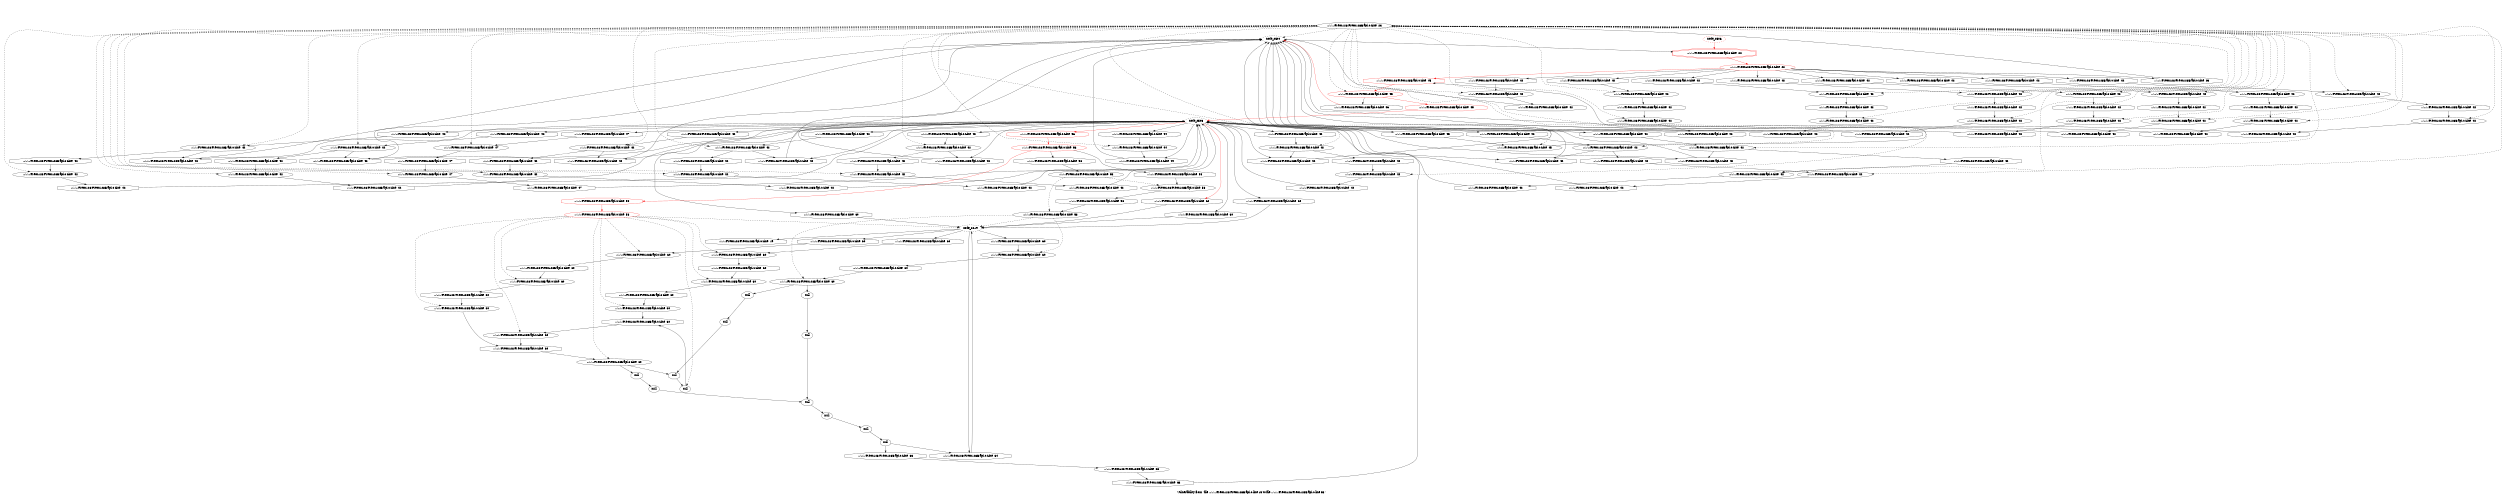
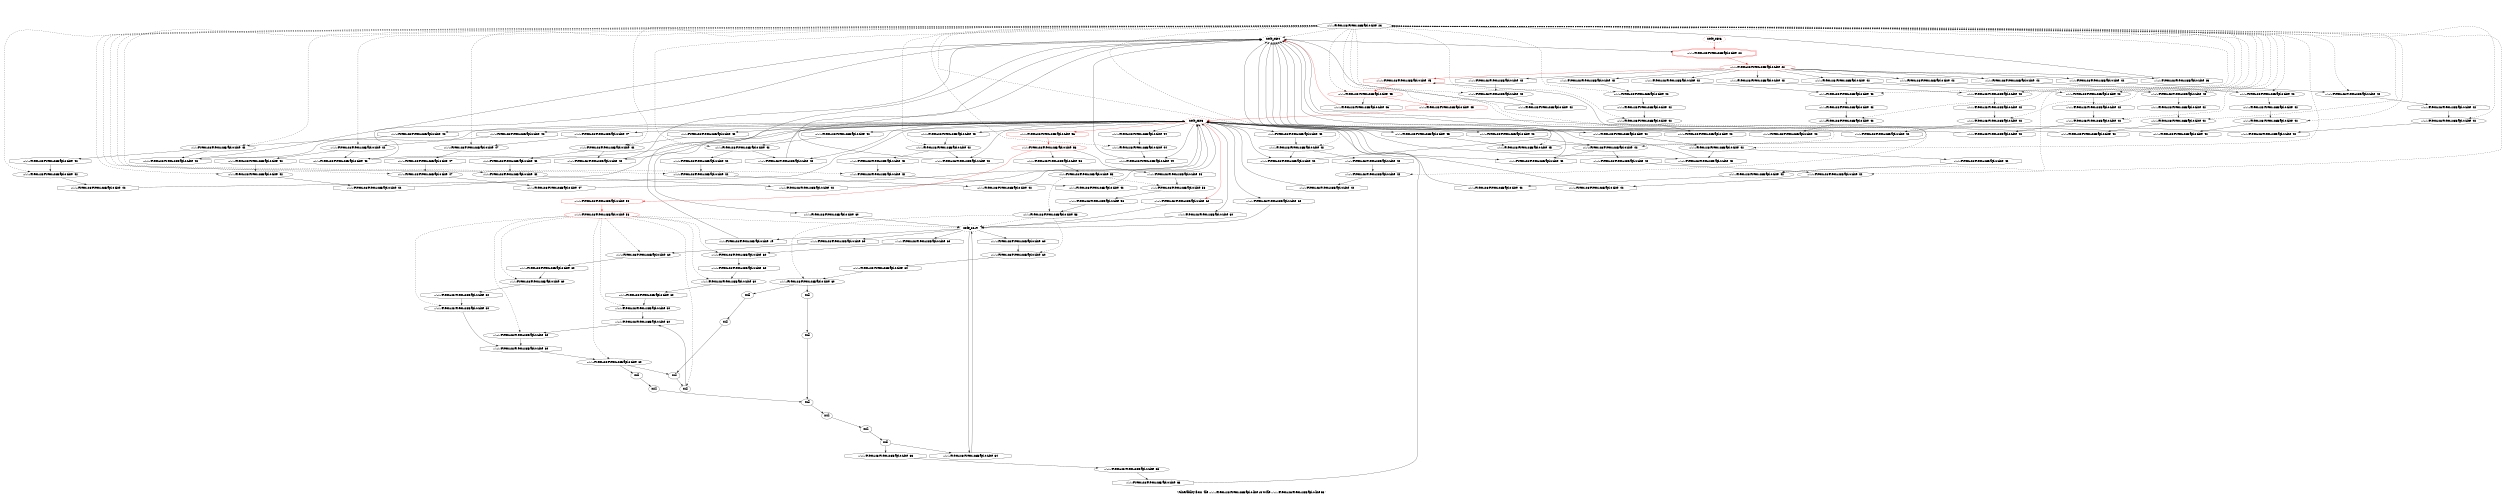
edge "../../../Preon128/Preon128B/api.c Line  19" -> "node_2504": added
node "node_2503": color black -> red
